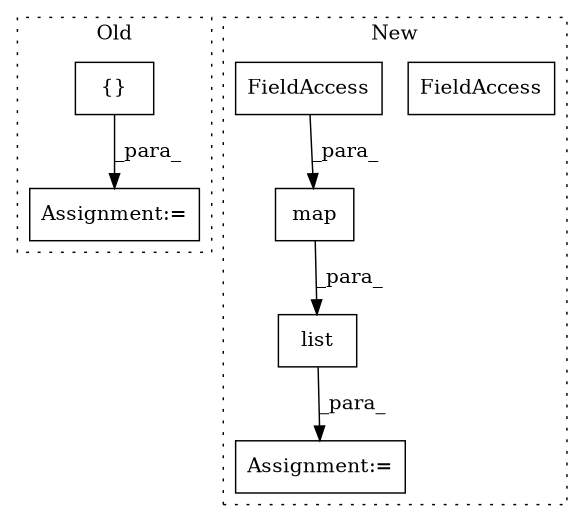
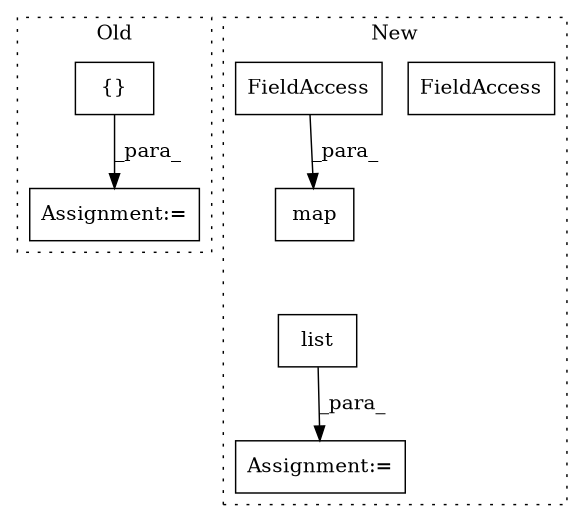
edge "map" -> "list": removed, label "_para_"
